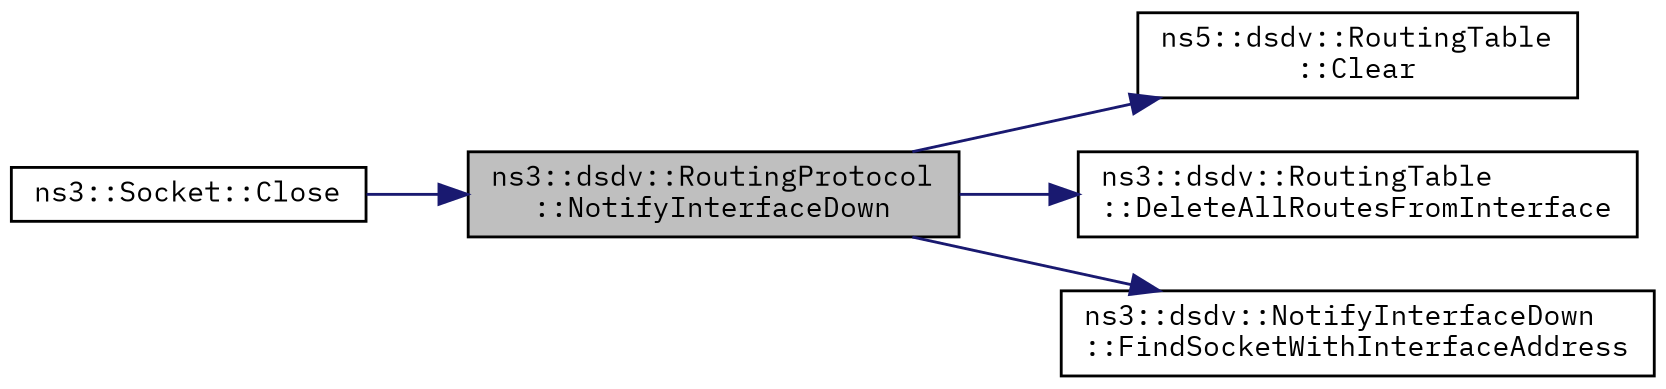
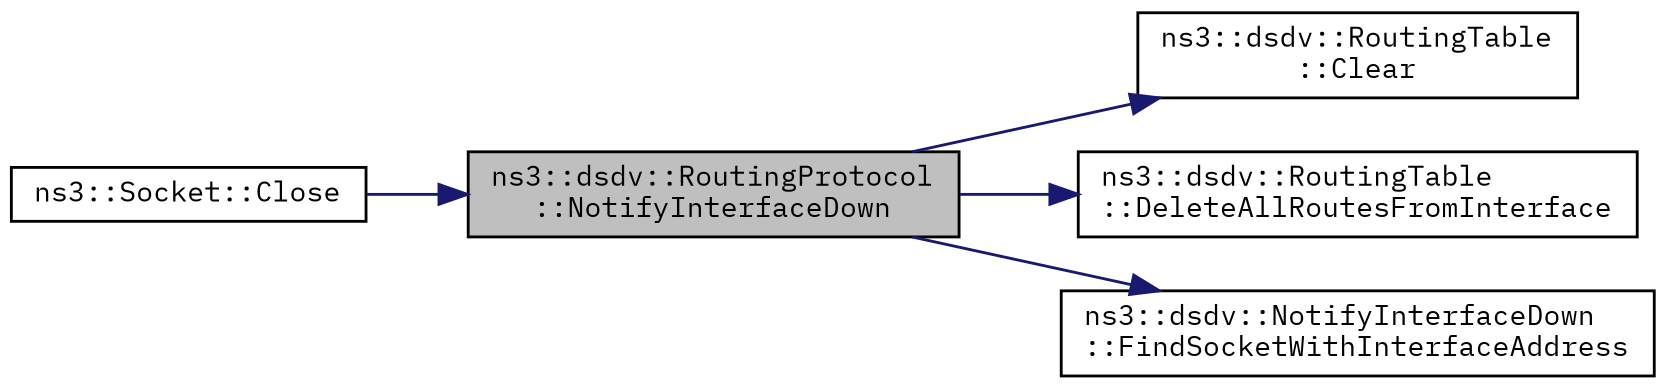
node "ns5::dsdv::RoutingTable ::Clear": label "ns5::dsdv::RoutingTable ::Clear" -> "ns3::dsdv::RoutingTable ::Clear"
